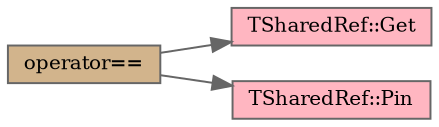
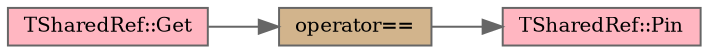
edge "operator==" -> "TSharedRef::Get": reversed
